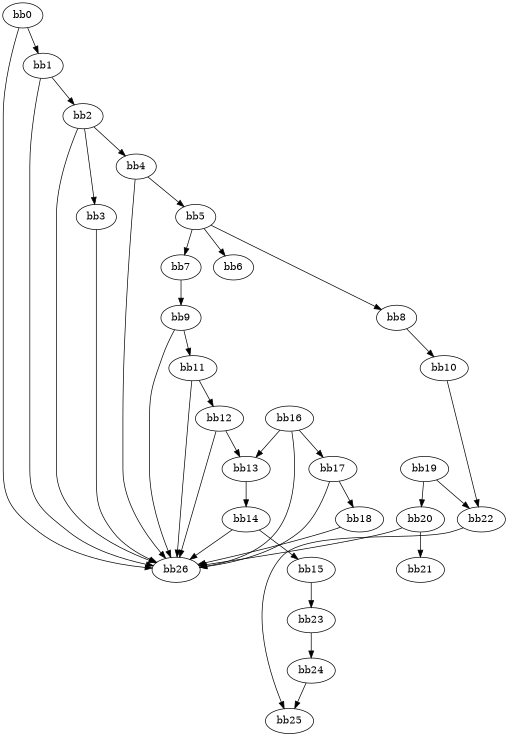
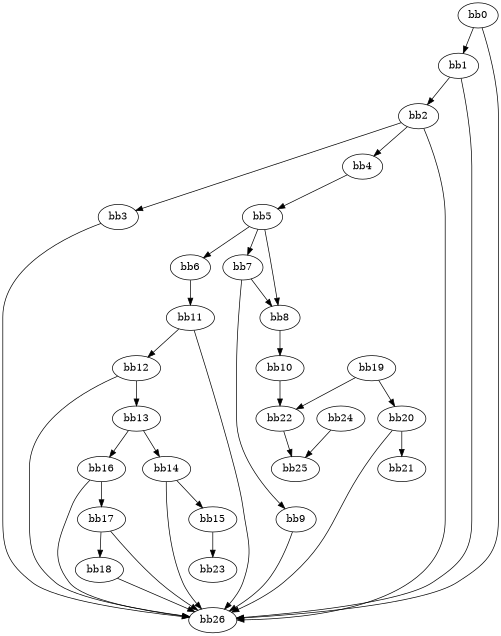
edge "bb7" -> "bb8": added
edge "bb9" -> "bb11": now "bb6" -> "bb11"
edge "bb4" -> "bb26": removed
edge "bb16" -> "bb13": reversed
edge "bb23" -> "bb24": removed
